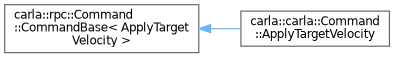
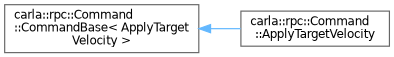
node "carla::carla::Command ::ApplyTargetVelocity": label "carla::carla::Command ::ApplyTargetVelocity" -> "carla::rpc::Command ::ApplyTargetVelocity"
